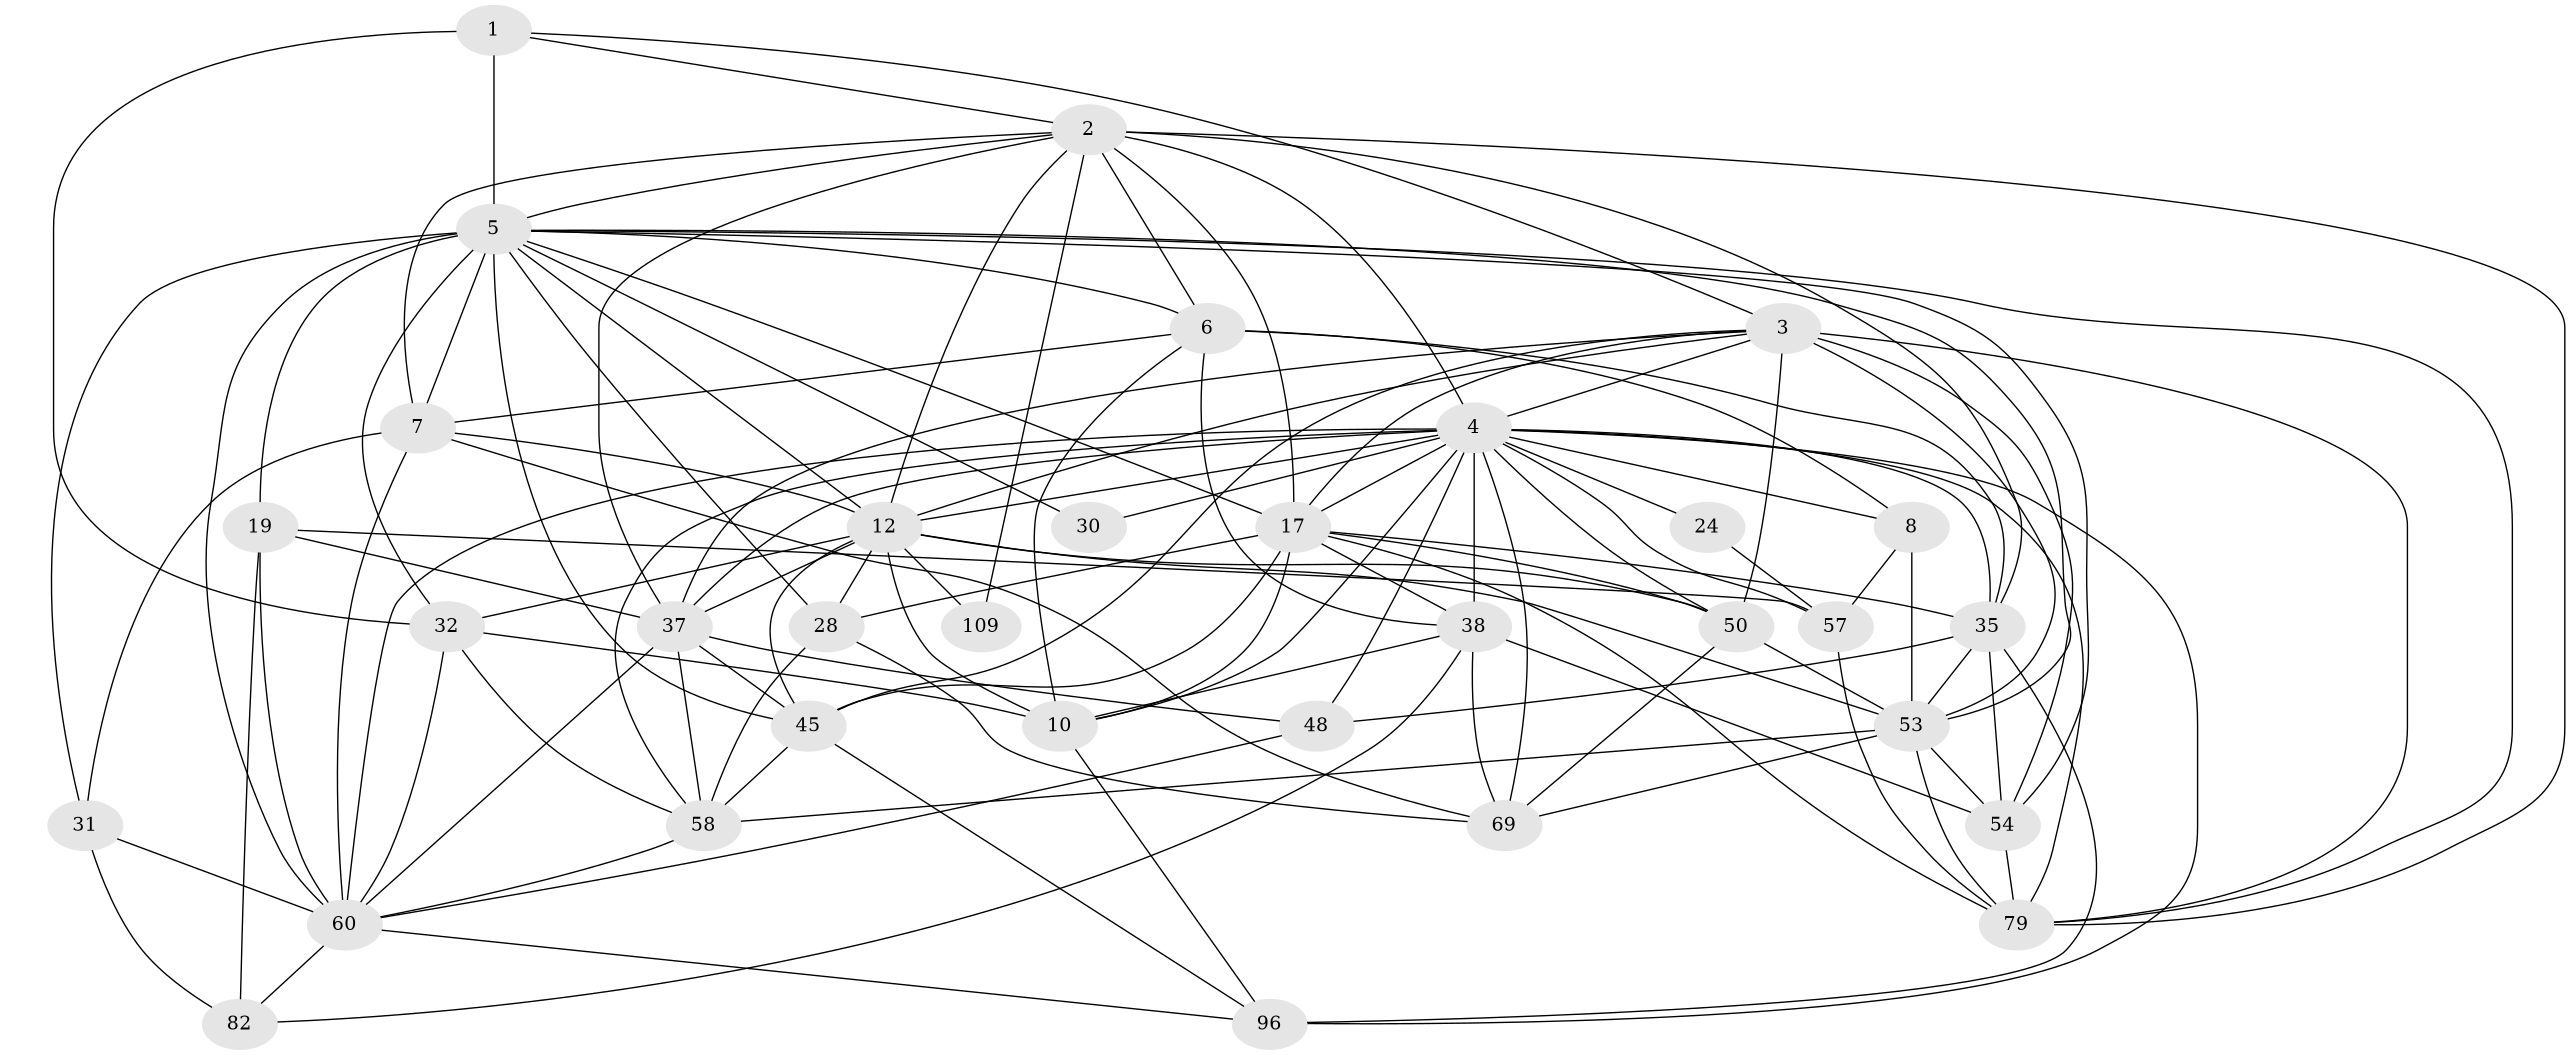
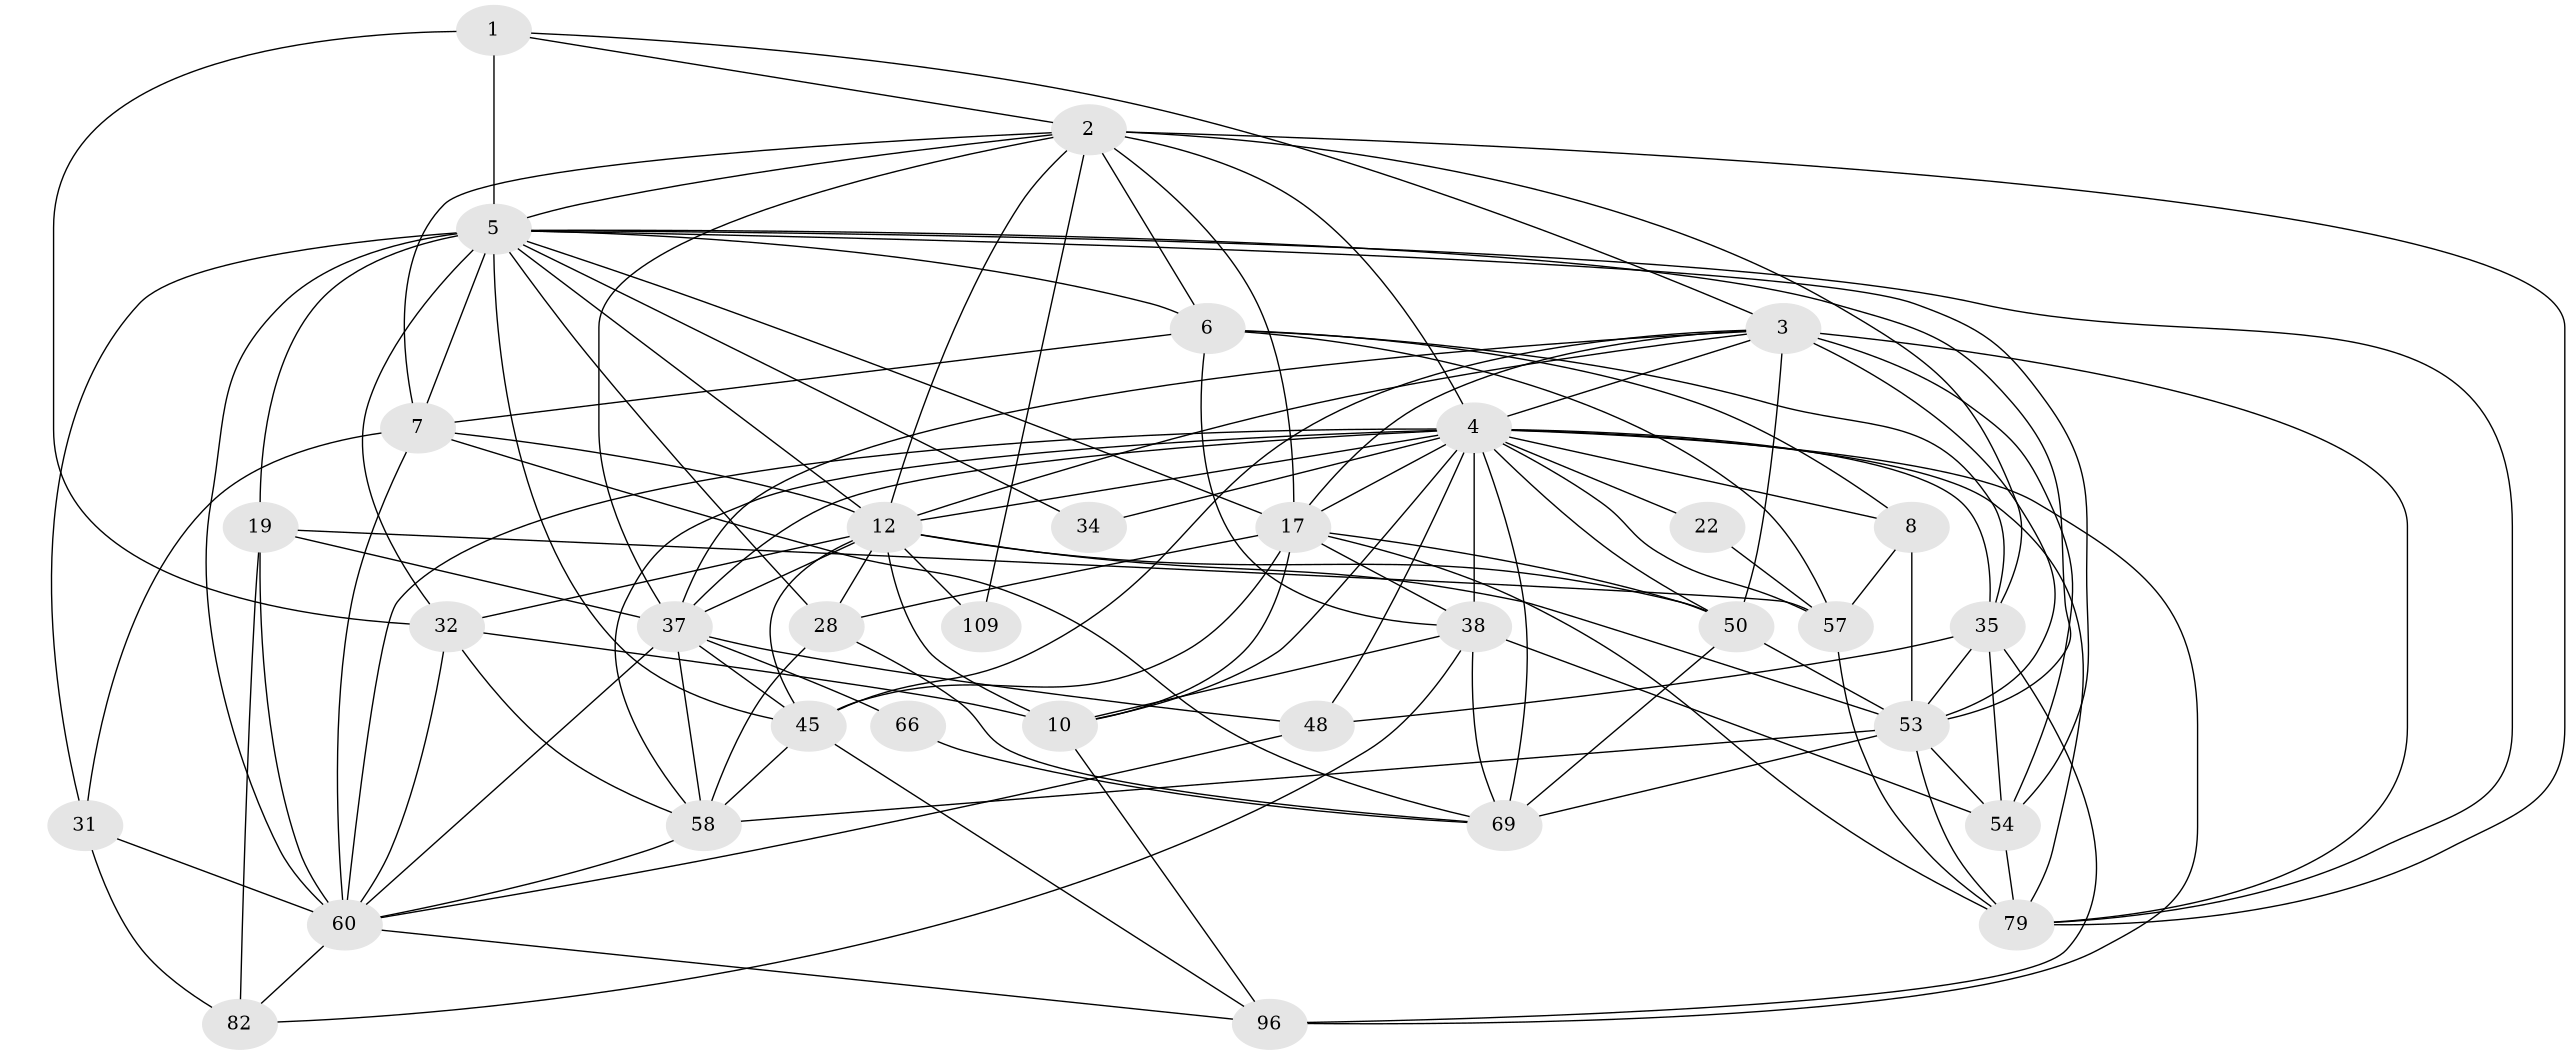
edge "6" -- "10": now "6" -- "57"
node "30": label "30" -> "34"
node "24": label "24" -> "22"
edge "17" -- "35": removed
node "66": added
